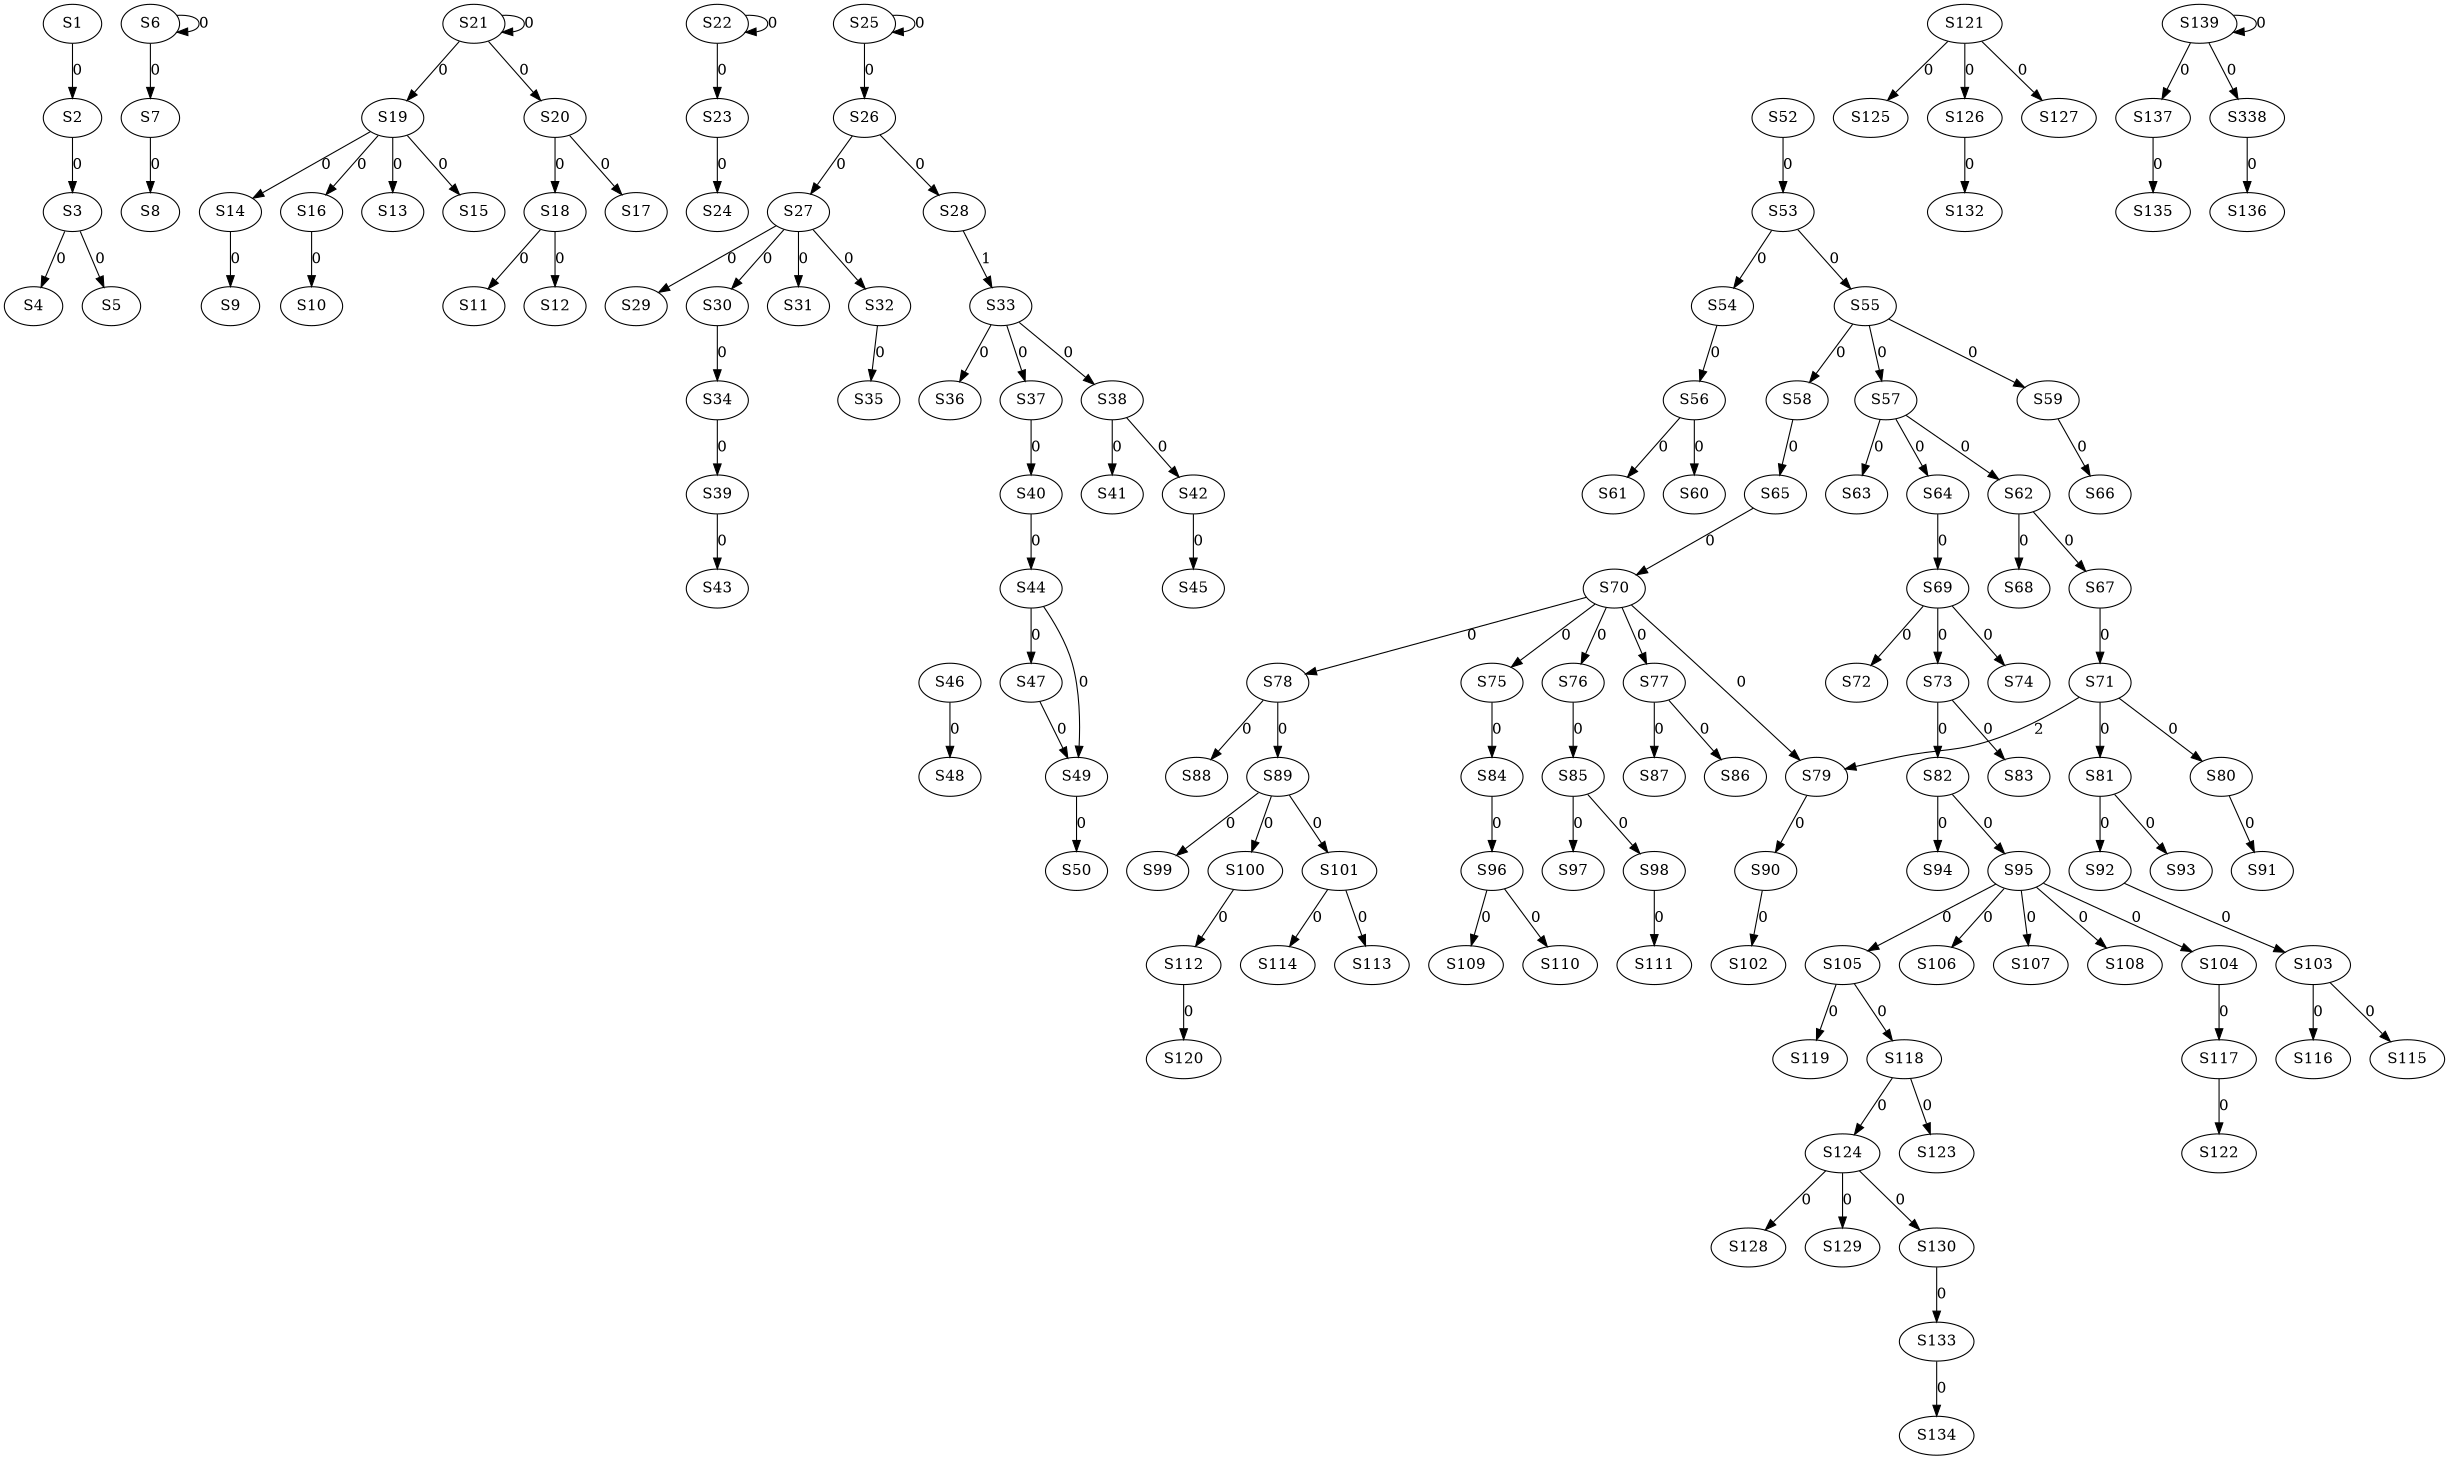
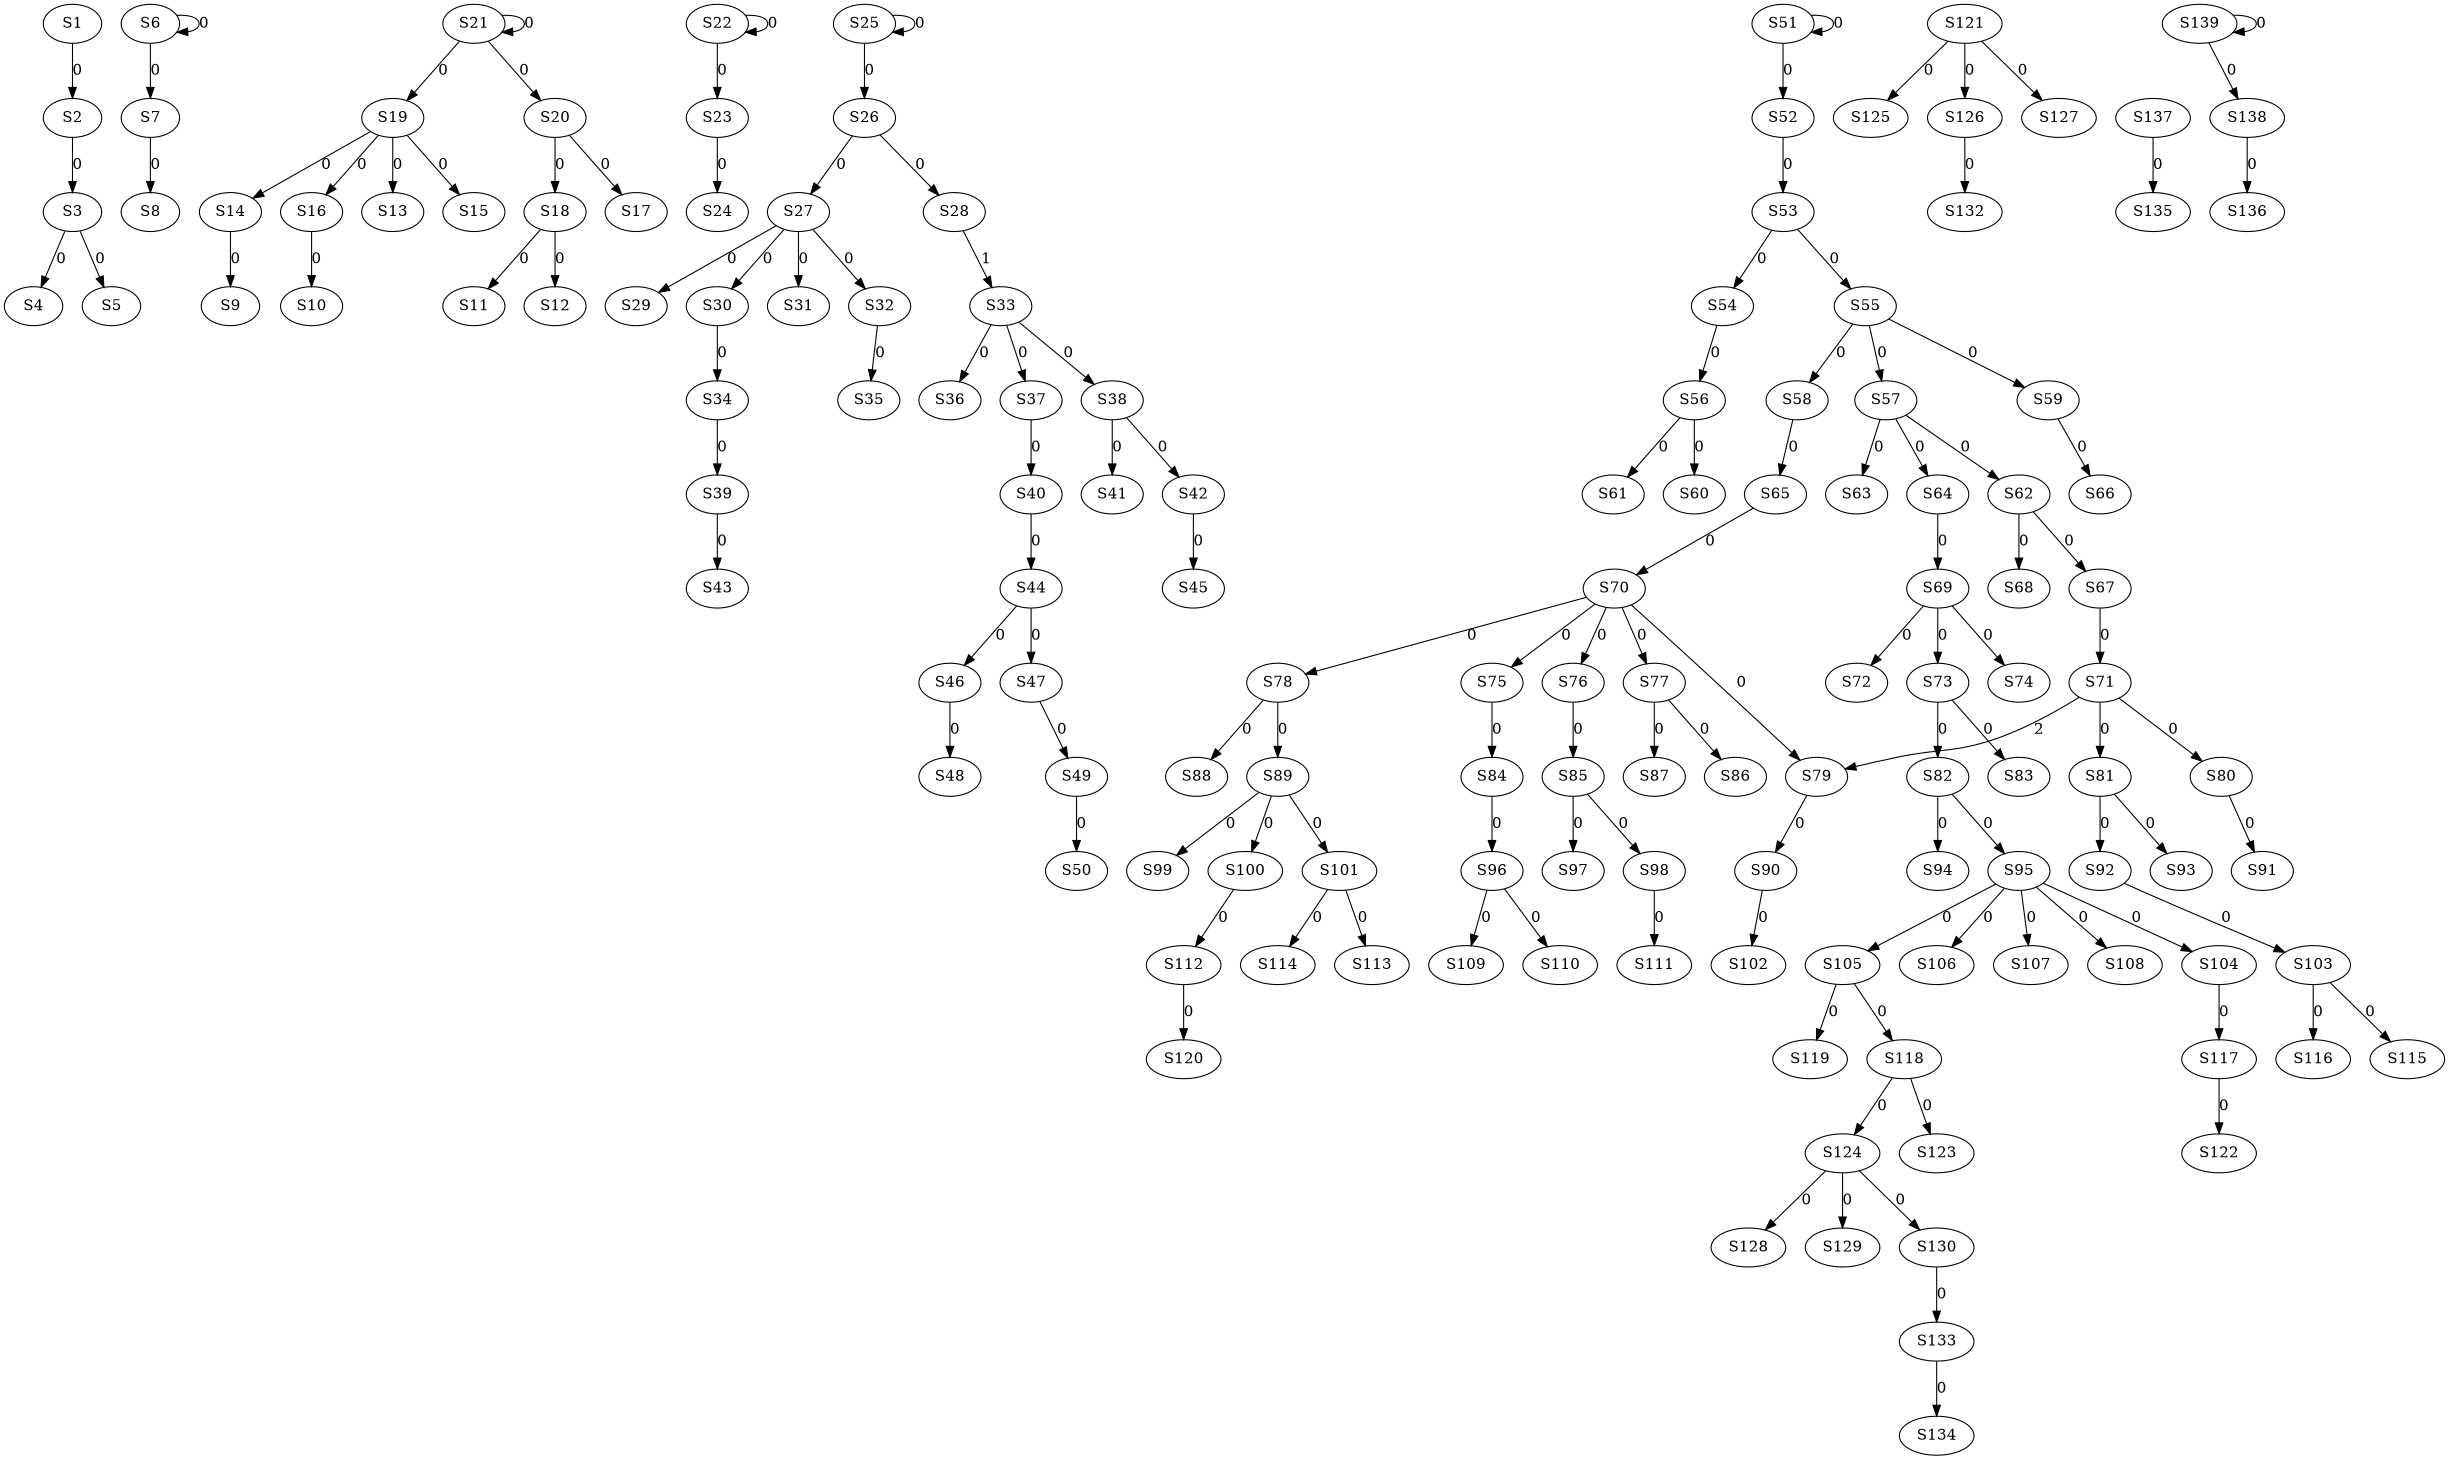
node "S51": added
edge "S139" -> "S137": removed, label "0"
node "S338": label "S338" -> "S138"
edge "S44" -> "S49": now "S44" -> "S46"
